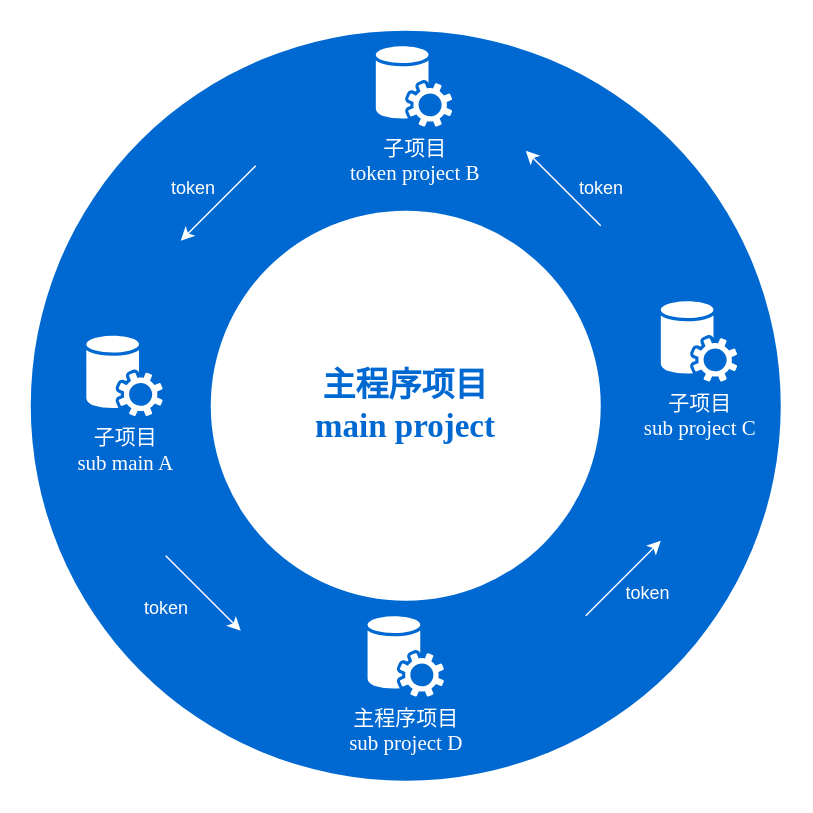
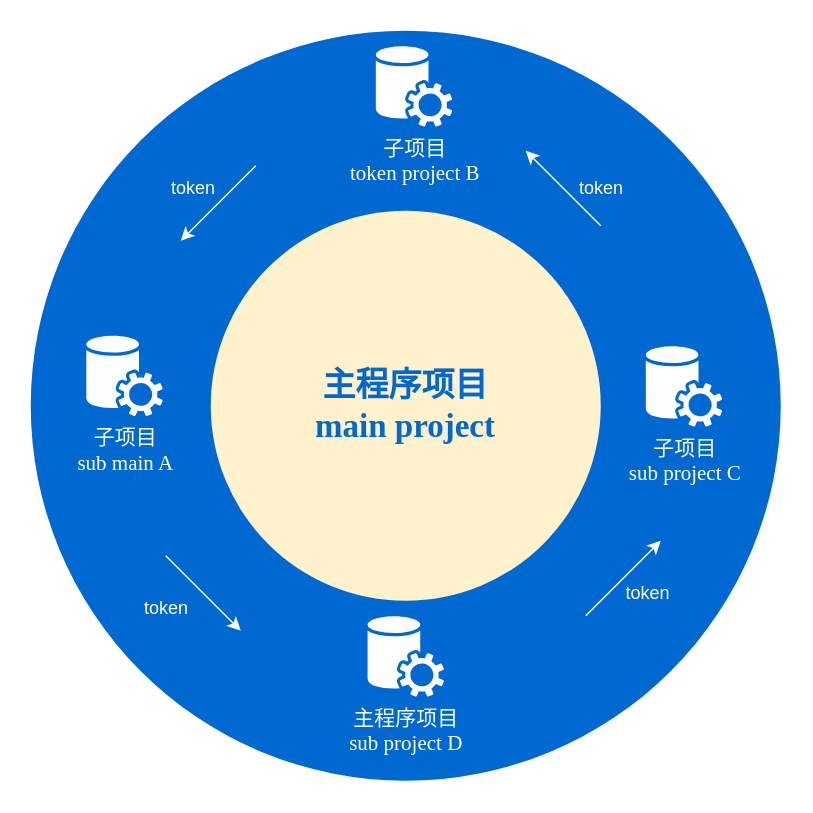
node "子项目 sub project C": moved (699, 341) -> (684, 386)
node "主程序项目 main project": fillcolor #ffffff -> #fff2cc
